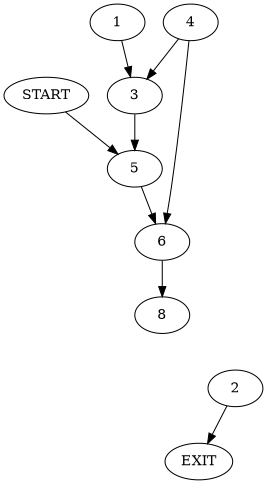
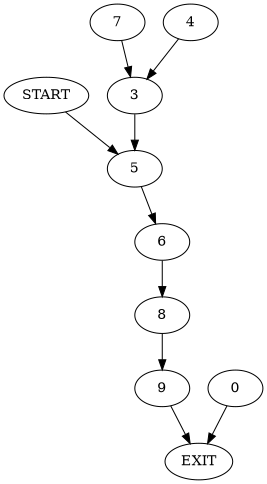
node "1": label "1" -> "7"
edge "4" -> "6": removed
node "9": added
node "2": label "2" -> "0"
